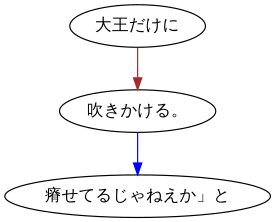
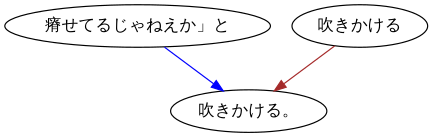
node "大王だけに": label "大王だけに" -> "吹きかける"
edge "吹きかける。" -> "瘠せてるじゃねえか」と": reversed
